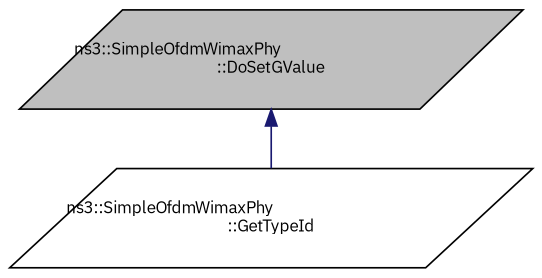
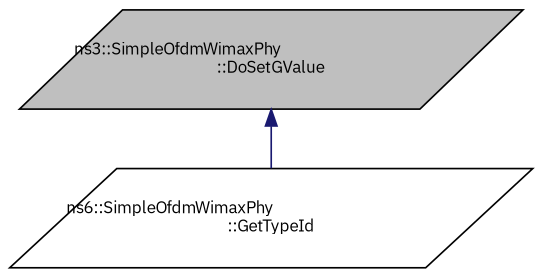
node "ns3::SimpleOfdmWimaxPhy ::GetTypeId": label "ns3::SimpleOfdmWimaxPhy ::GetTypeId" -> "ns6::SimpleOfdmWimaxPhy ::GetTypeId"
